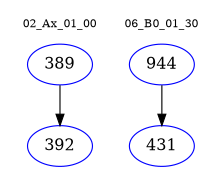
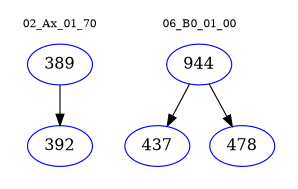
cluster "02_Ax_01_00": label "02_Ax_01_00" -> "02_Ax_01_70"
cluster "06_B0_01_30": label "06_B0_01_30" -> "06_B0_01_00"
node "431": label "431" -> "437"
node "478": added
